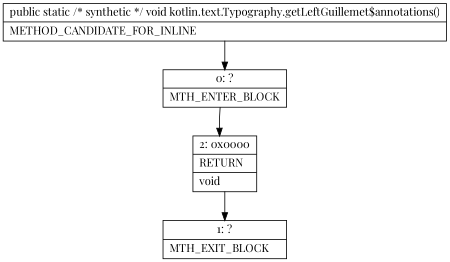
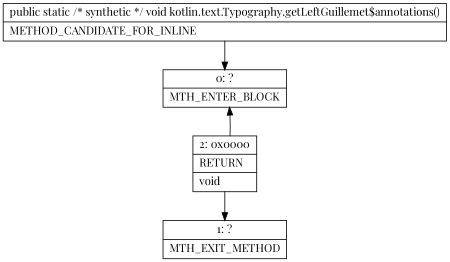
edge "0: ?" -> "2: 0x0000": reversed
node "1: ?": text "MTH_EXIT_BLOCK" -> "MTH_EXIT_METHOD"
